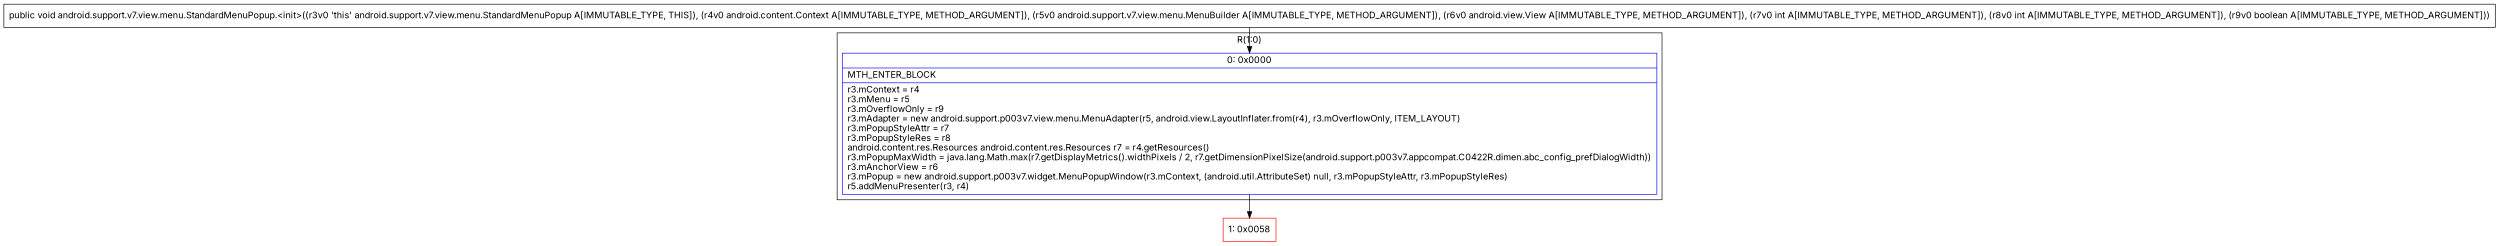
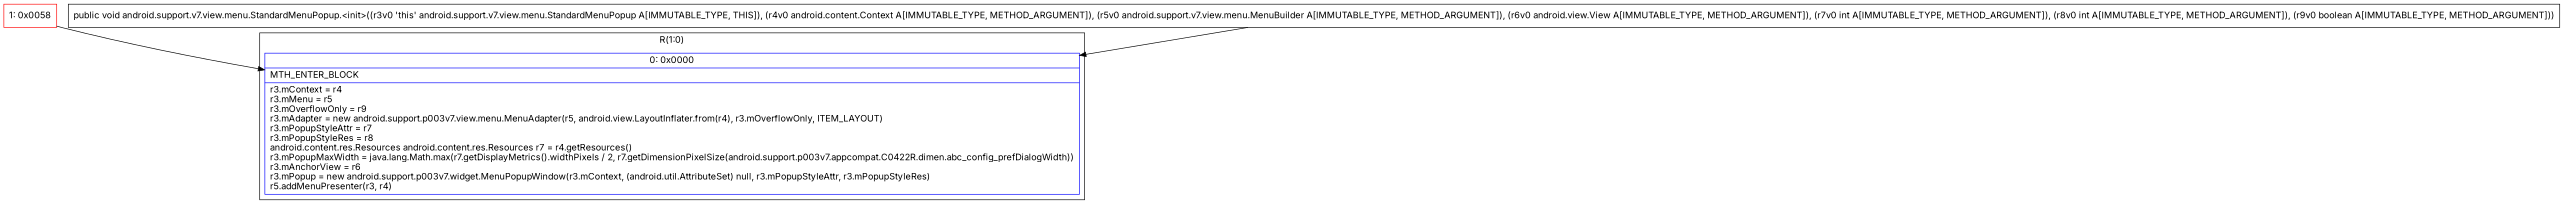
edge "0: 0x0000" -> "1: 0x0058": reversed
